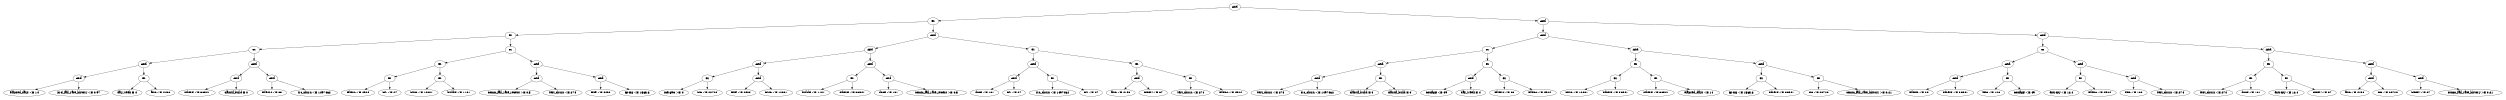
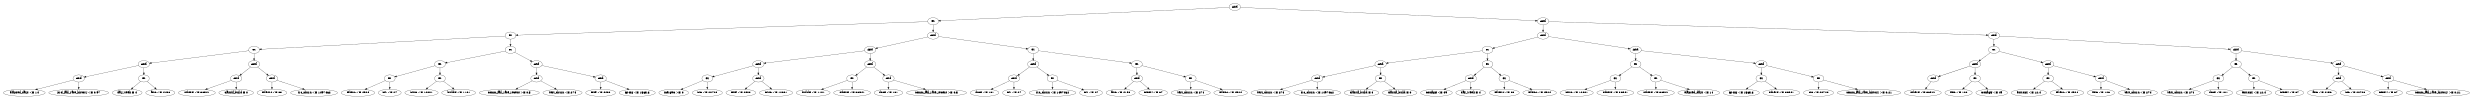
node "FilesD <= 28": removed
